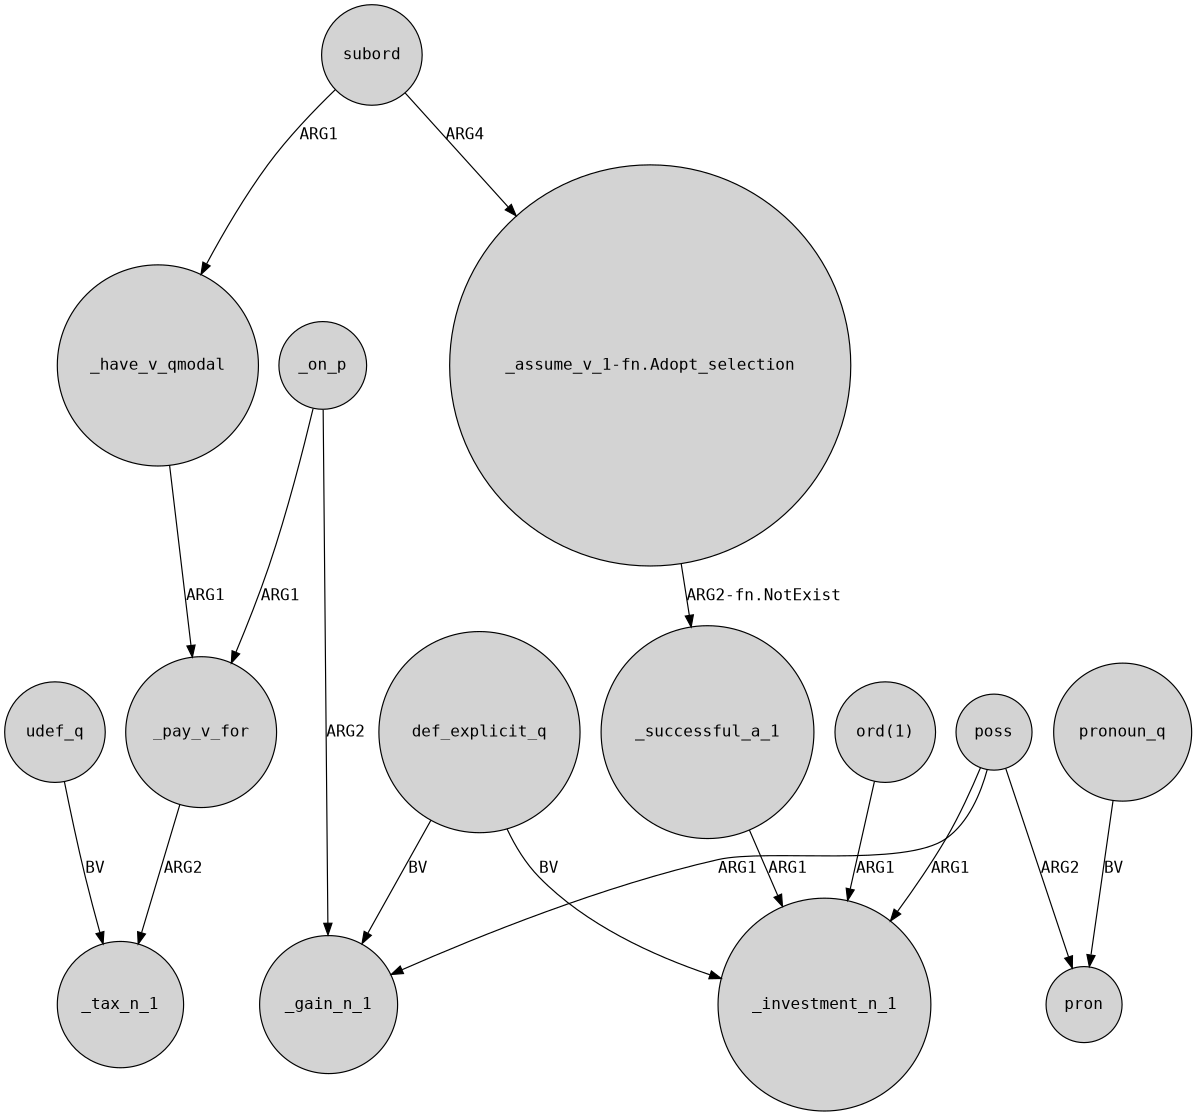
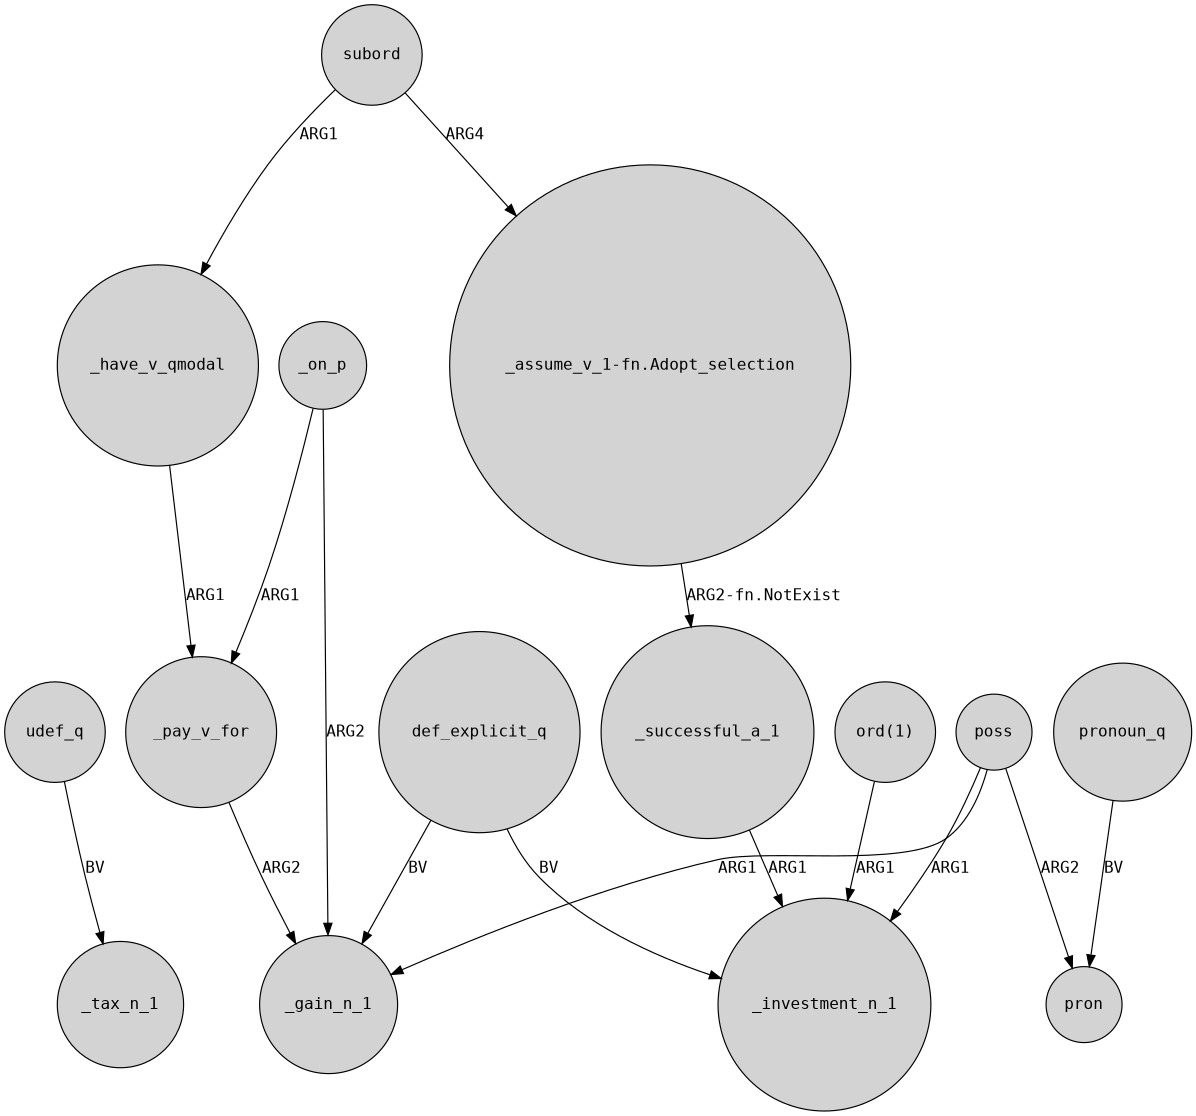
edge "_pay_v_for" -> "_tax_n_1": now "_pay_v_for" -> "_gain_n_1"
